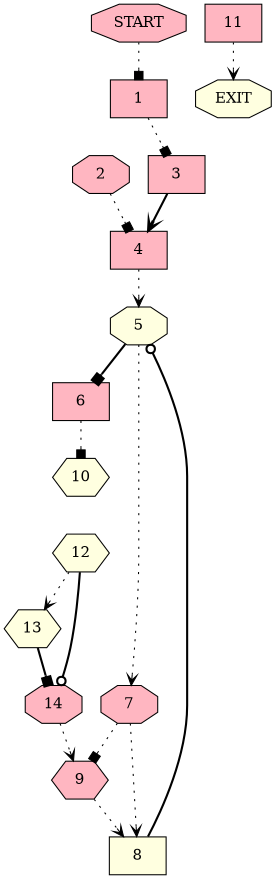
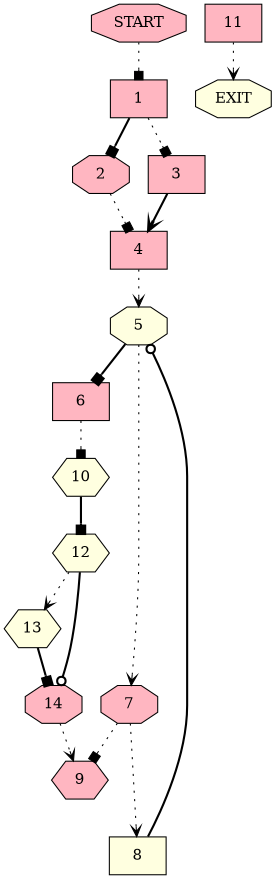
edge "1" -> "2": added
edge "10" -> "12": added
edge "9" -> "8": removed
